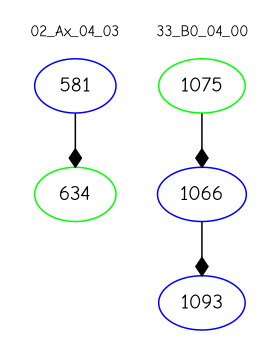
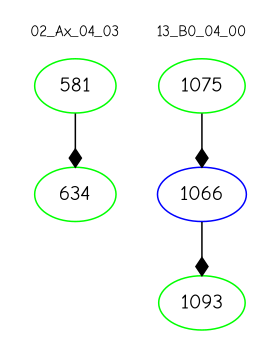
cluster "33_B0_04_00": label "33_B0_04_00" -> "13_B0_04_00"
node "581": color blue -> green
node "1093": color blue -> green
